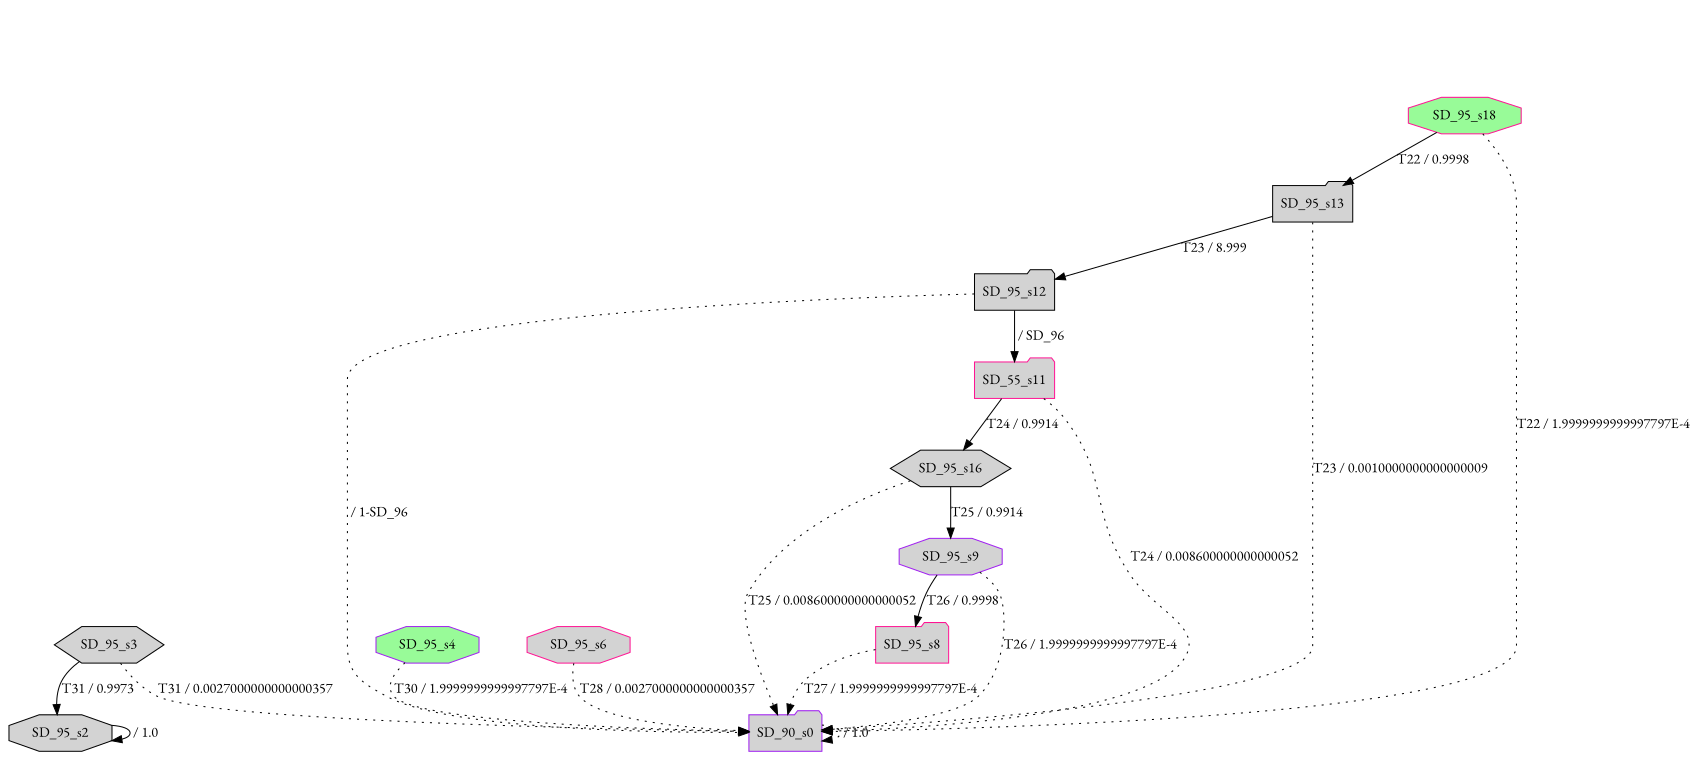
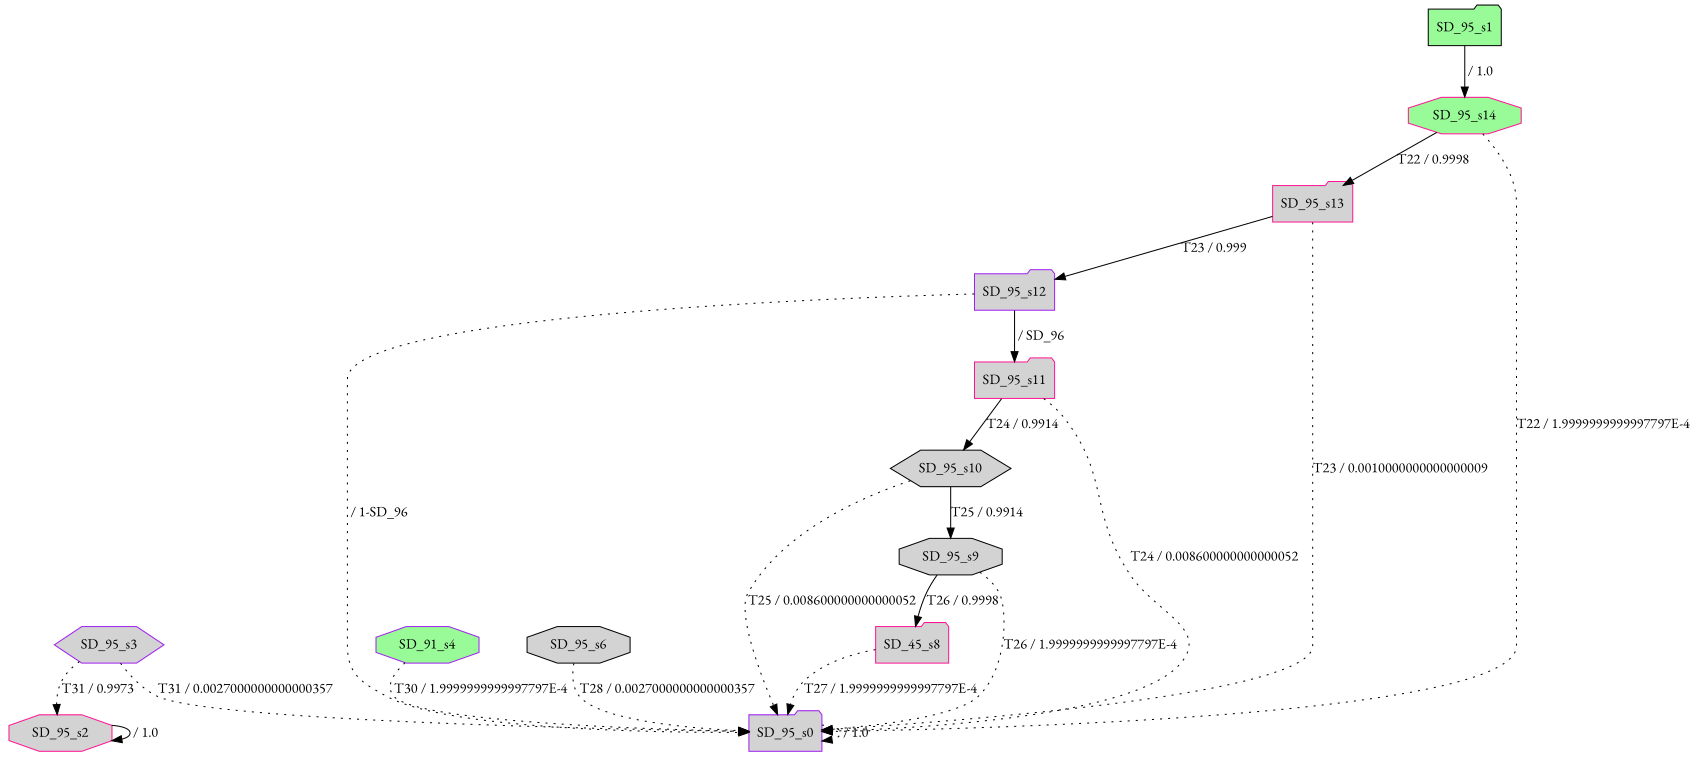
node "SD_95_s1": added
node "SD_95_s18": label "SD_95_s18" -> "SD_95_s14"
node "SD_95_s13": color black -> deeppink
edge "SD_95_s13" -> "SD_95_s12": label "T23 / 8.999" -> "T23 / 0.999"
node "SD_95_s12": color black -> purple
node "SD_55_s11": label "SD_55_s11" -> "SD_95_s11"
node "SD_95_s16": label "SD_95_s16" -> "SD_95_s10"
node "SD_95_s9": color purple -> black
node "SD_95_s3": color black -> purple
node "SD_95_s4": label "SD_95_s4" -> "SD_91_s4"
node "SD_95_s6": color deeppink -> black
node "SD_95_s8": label "SD_95_s8" -> "SD_45_s8"
edge "SD_95_s3" -> "SD_95_s2": style solid -> dotted
node "SD_95_s2": color black -> deeppink
node "SD_90_s0": label "SD_90_s0" -> "SD_95_s0"
